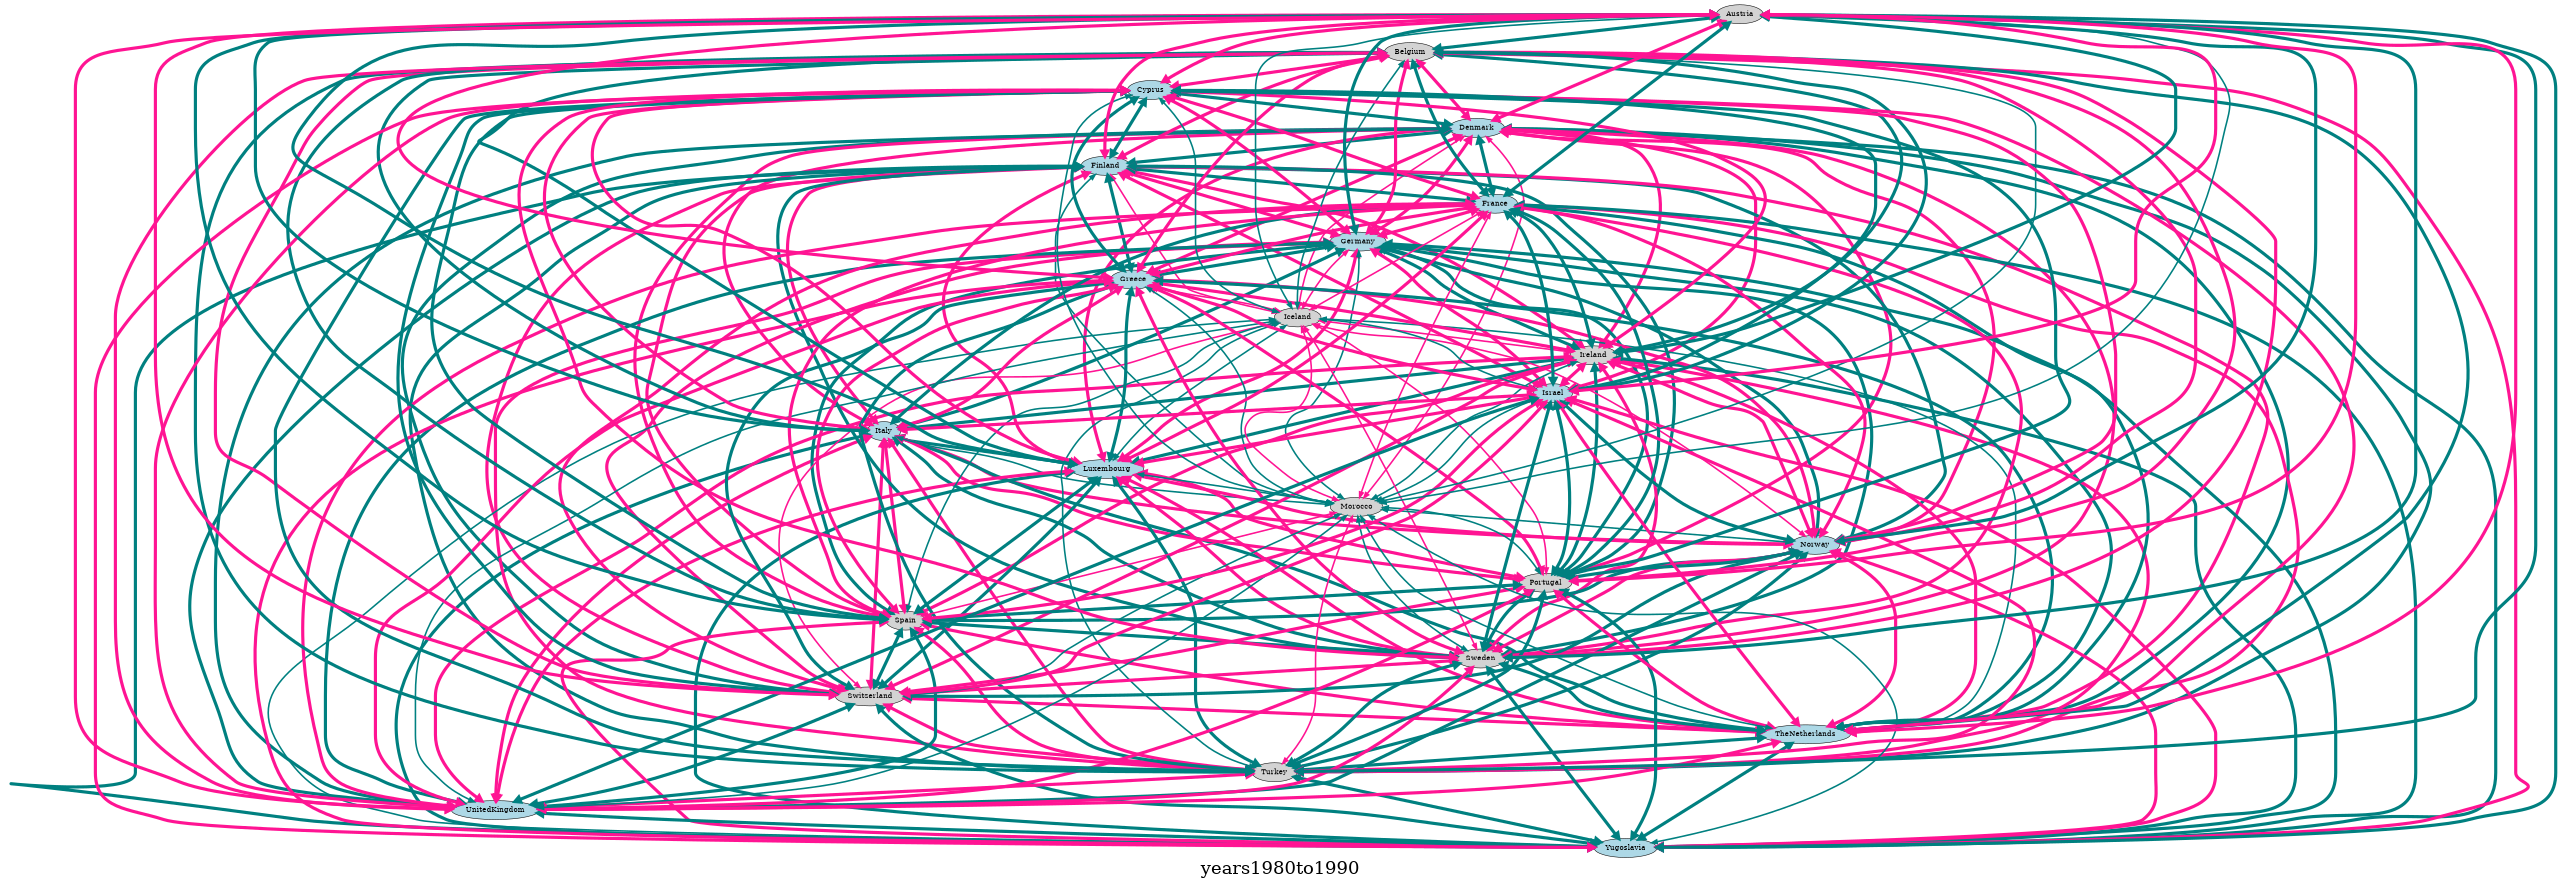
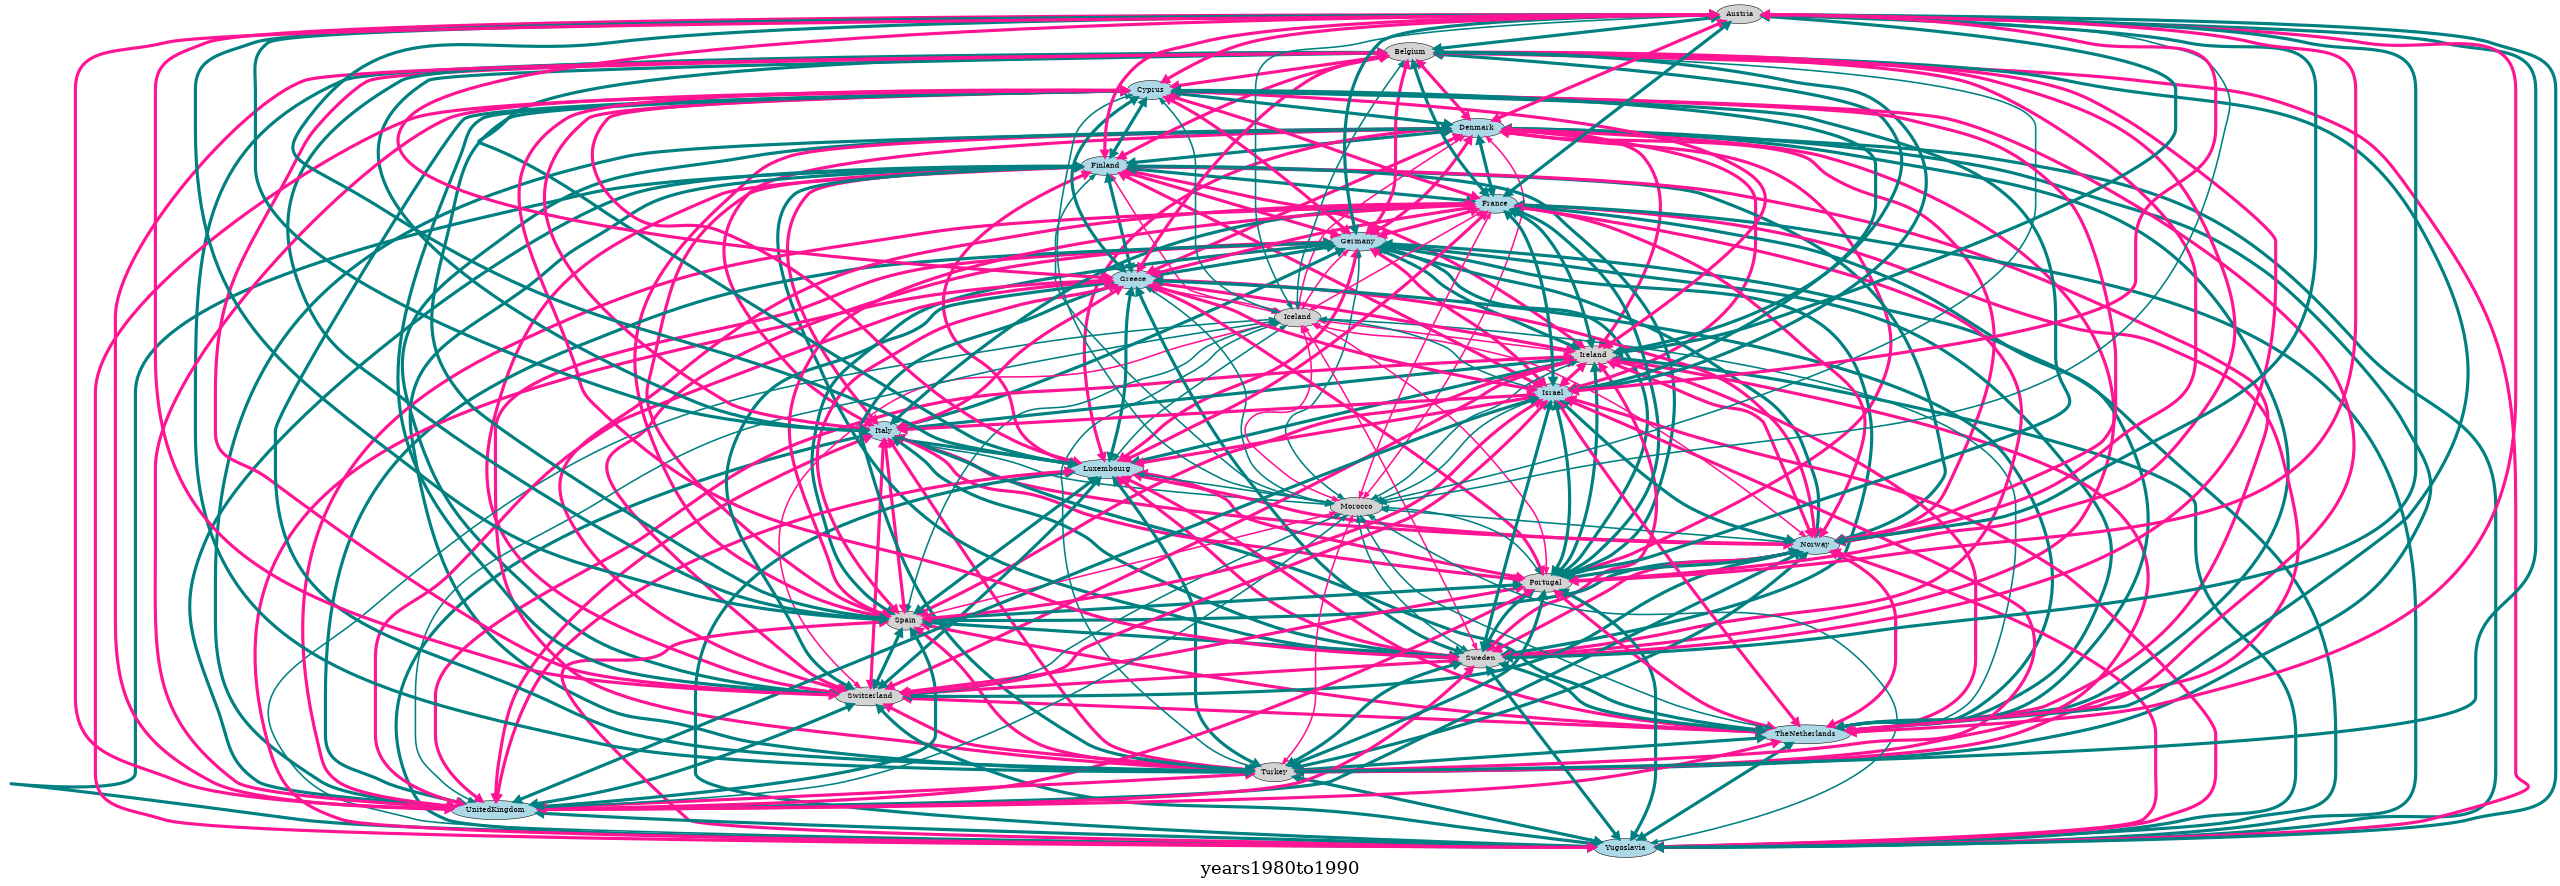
edge "Greece" -- "Sweden": color deeppink -> teal
